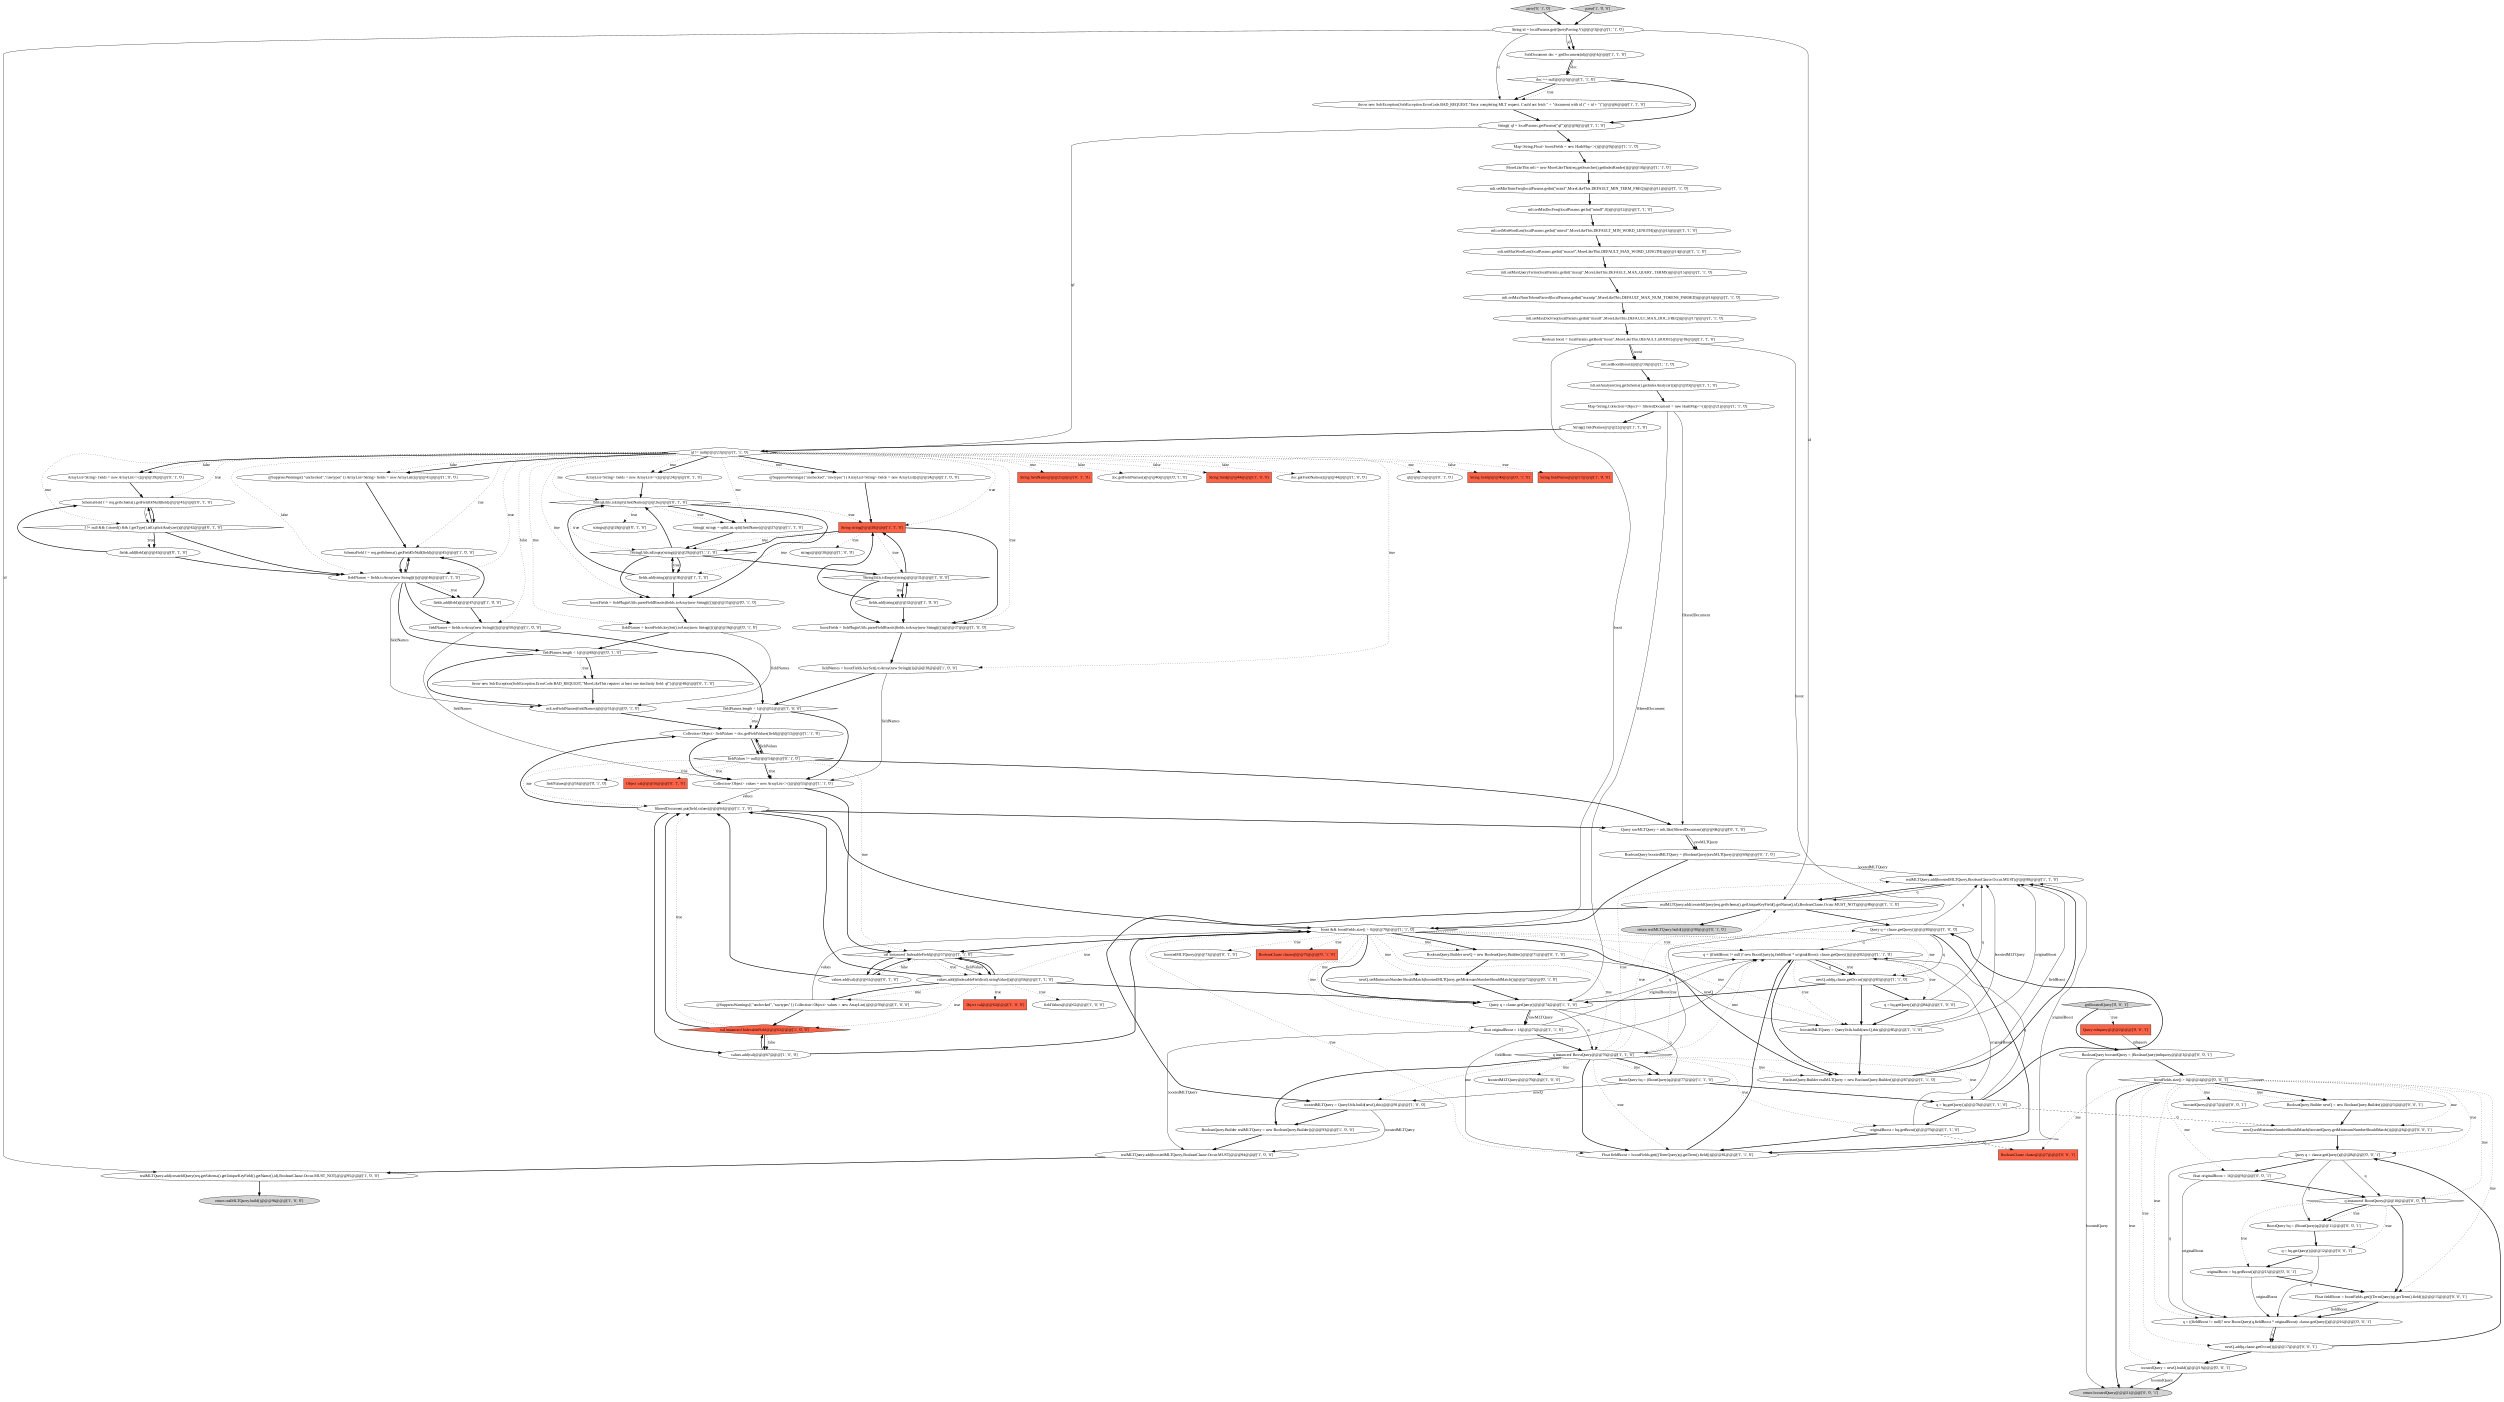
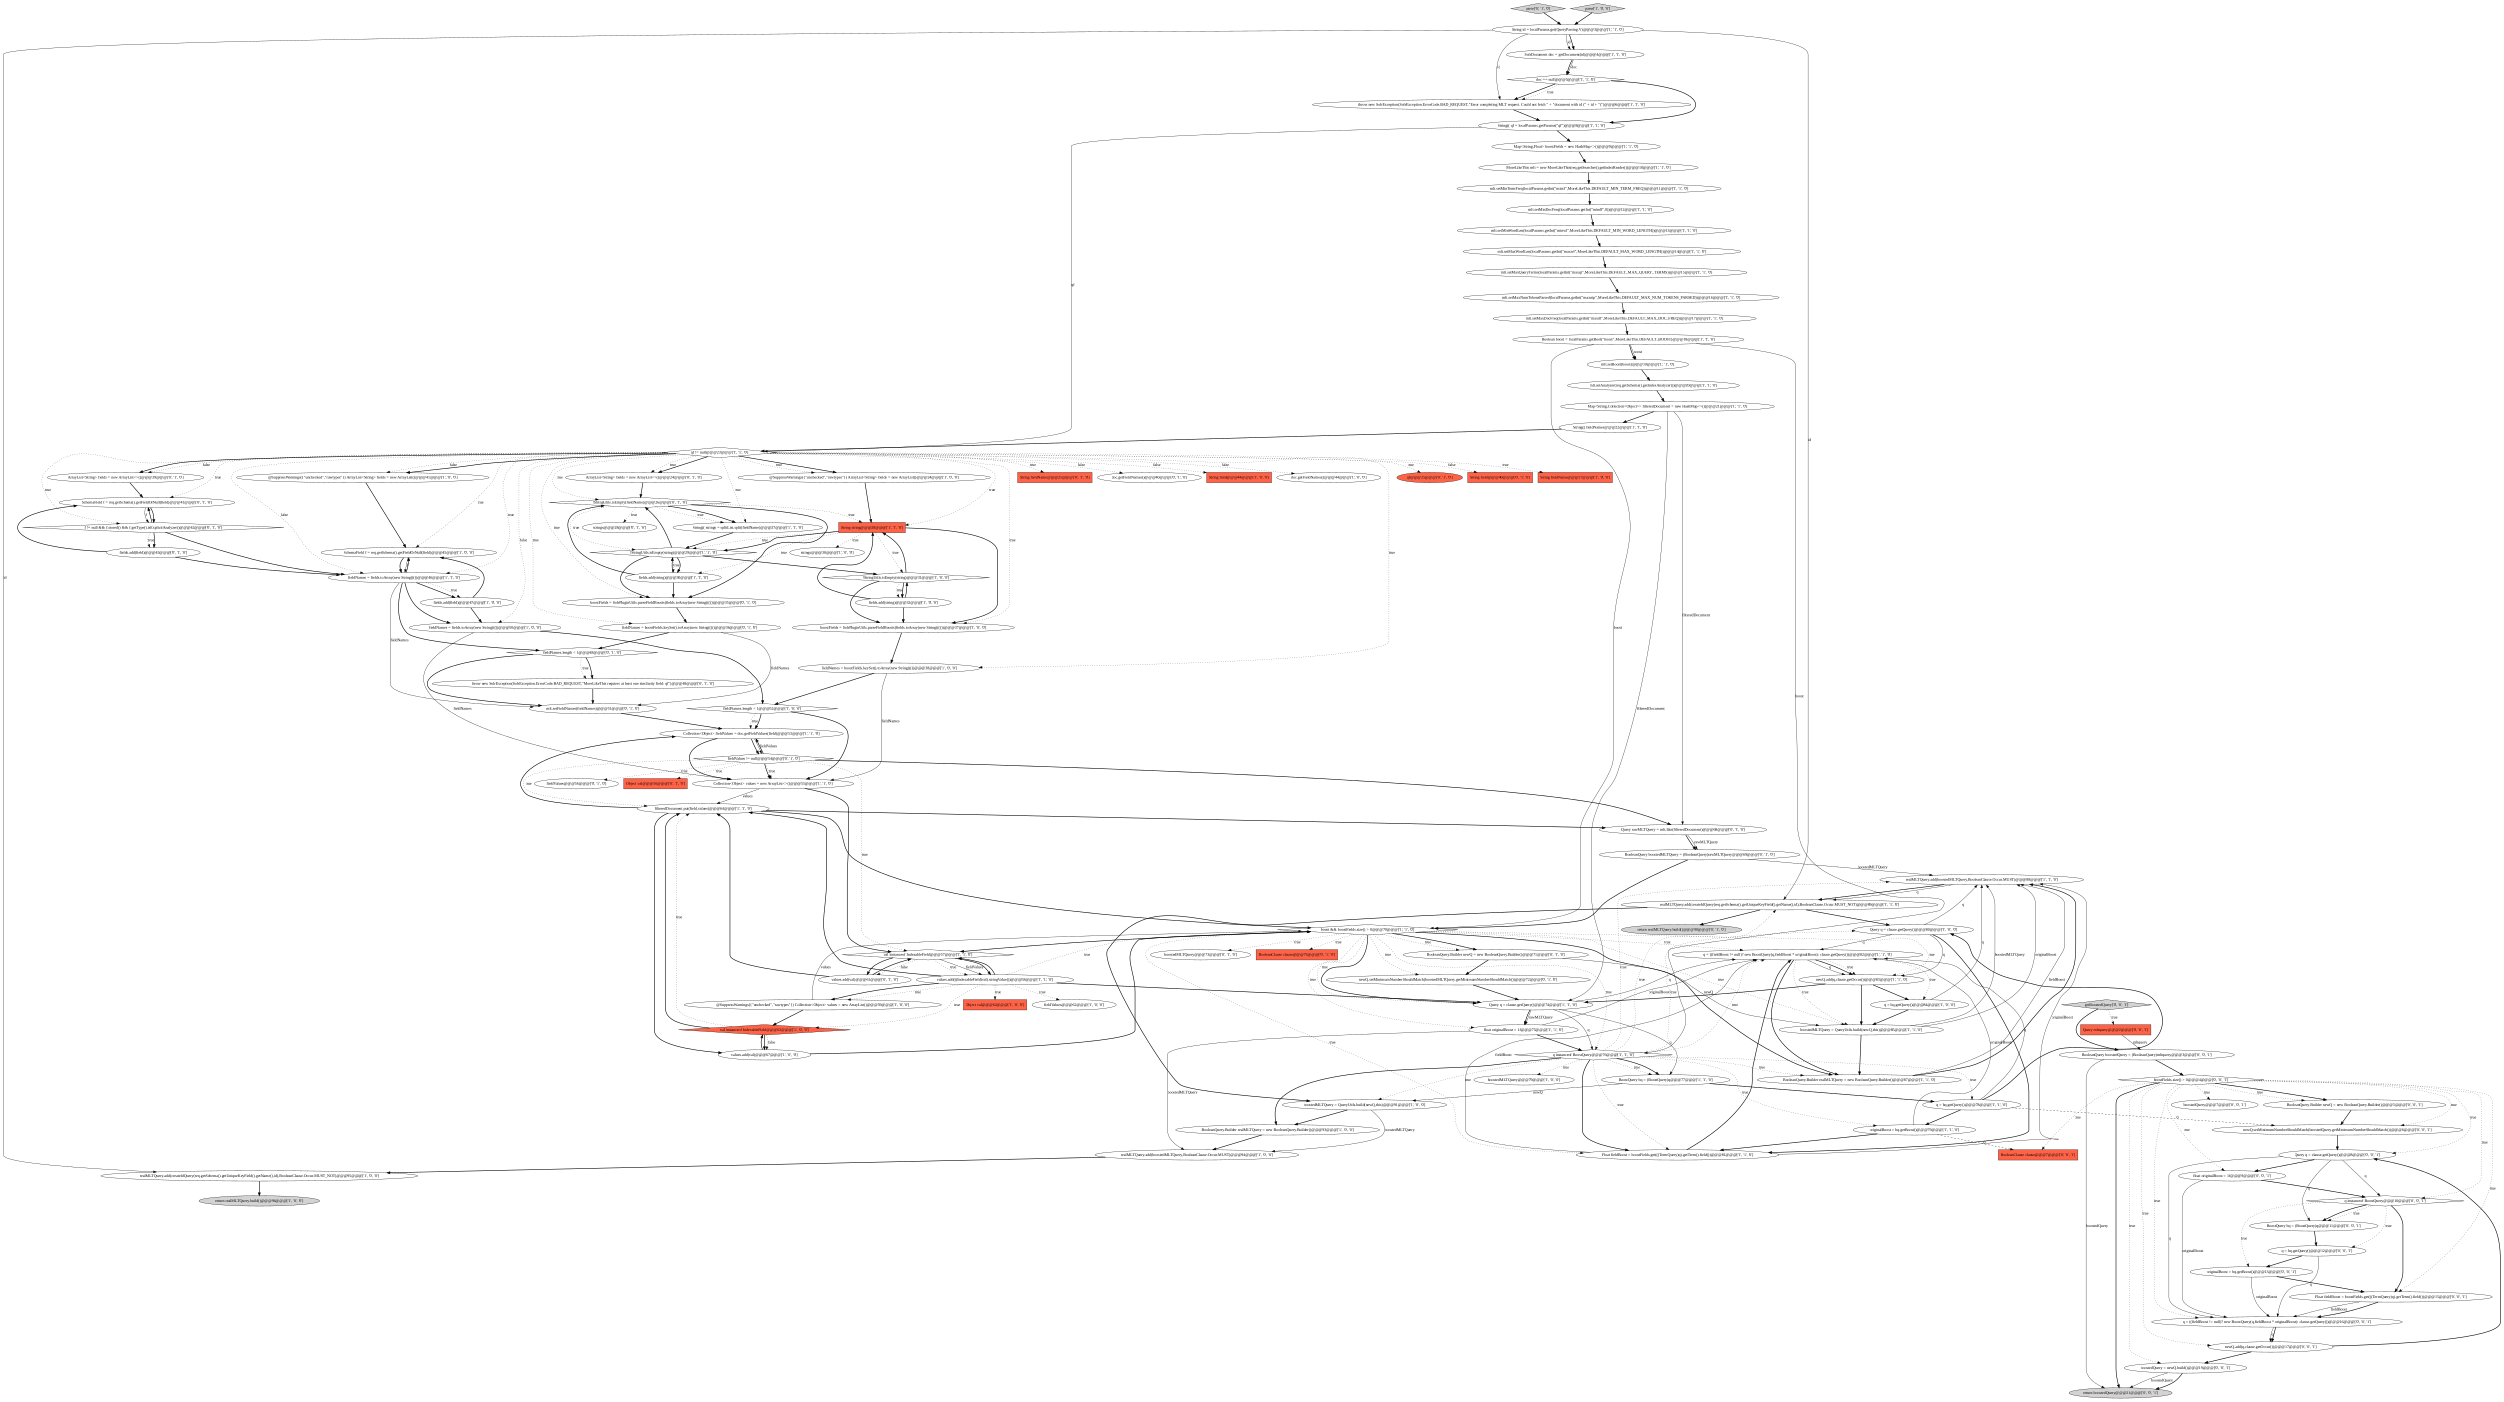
node "qf@@@25@@@['0', '1', '0']": fillcolor white -> tomato
